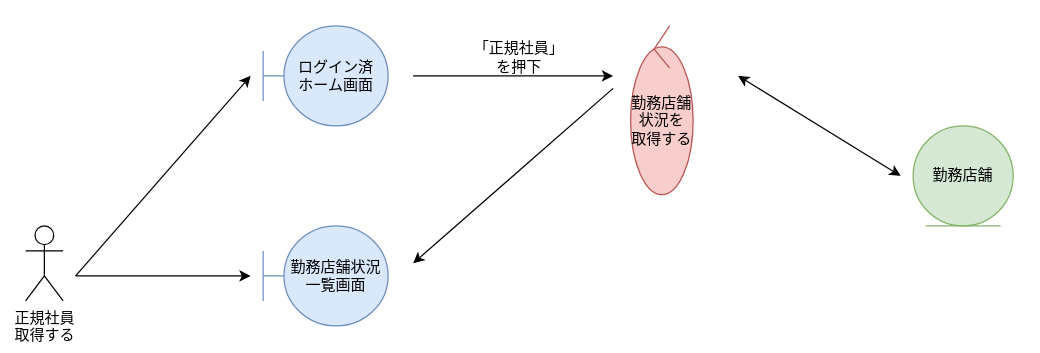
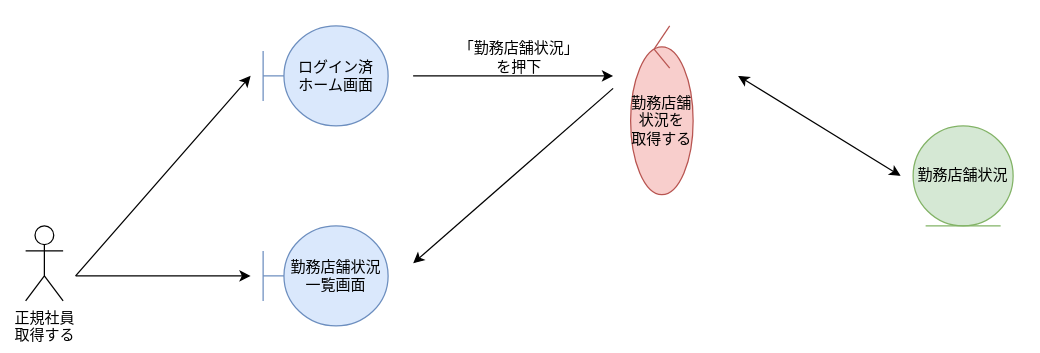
node "「正規社員」 を押下": label "「正規社員」 を押下" -> "「勤務店舗状況」 を押下"
node "勤務店舗": label "勤務店舗" -> "勤務店舗状況"
